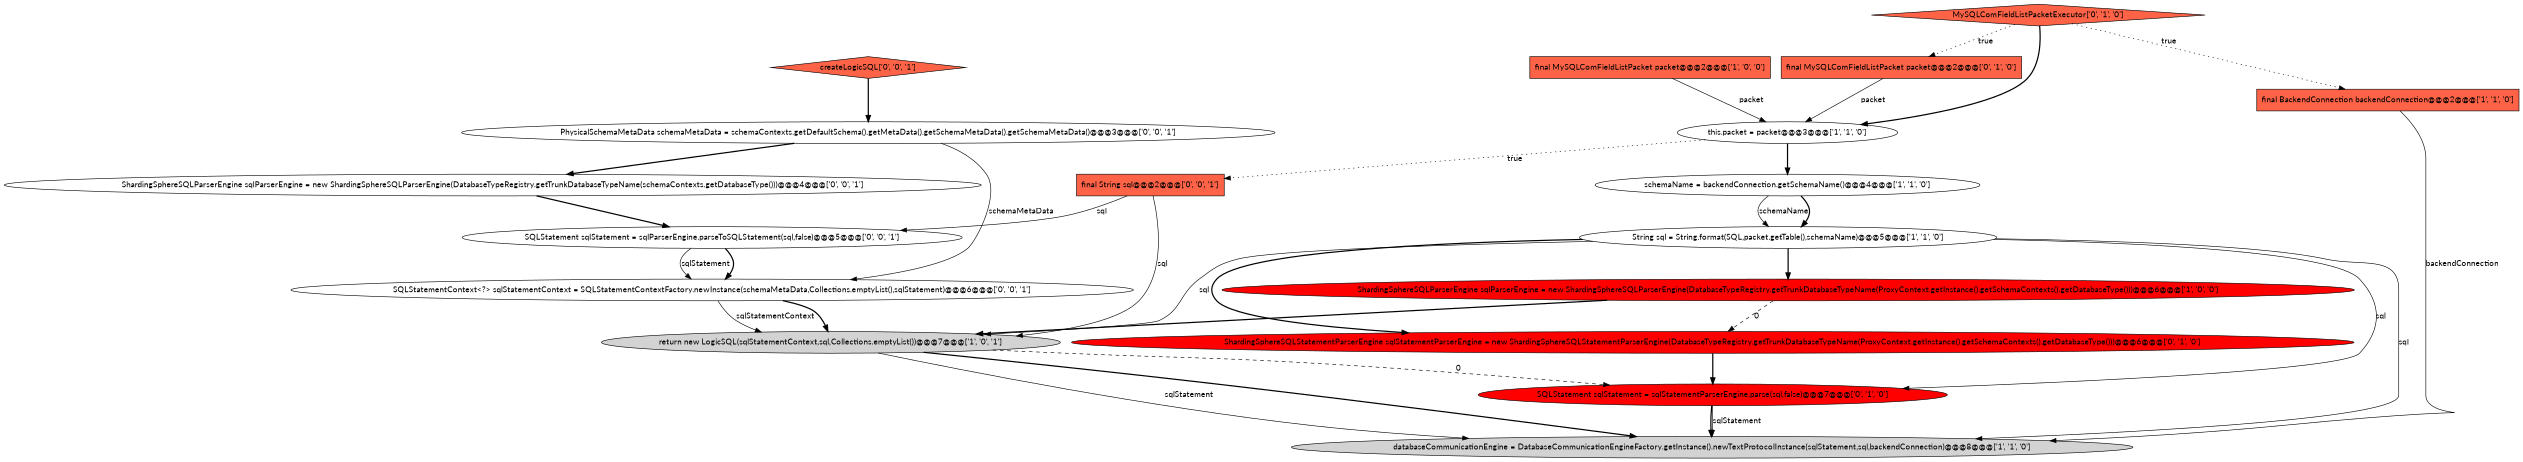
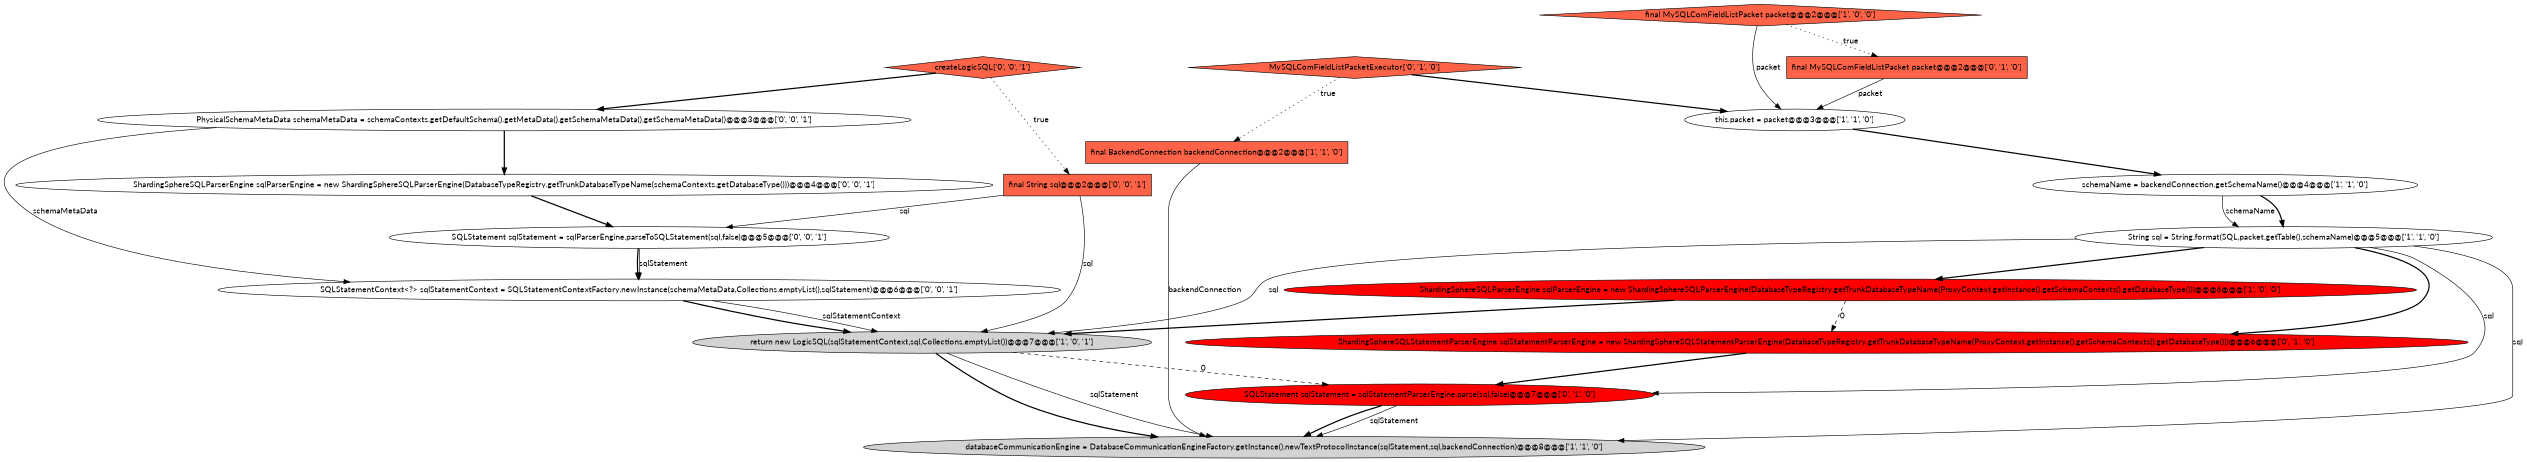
edge "MySQLComFieldListPacketExecutor['0', '1', '0']" -> "final MySQLComFieldListPacket packet@@@2@@@['0', '1', '0']": now "final MySQLComFieldListPacket packet@@@2@@@['1', '0', '0']" -> "final MySQLComFieldListPacket packet@@@2@@@['0', '1', '0']"
node "final MySQLComFieldListPacket packet@@@2@@@['1', '0', '0']": shape box -> diamond
edge "this.packet = packet@@@3@@@['1', '1', '0']" -> "final String sql@@@2@@@['0', '0', '1']": now "createLogicSQL['0', '0', '1']" -> "final String sql@@@2@@@['0', '0', '1']"
